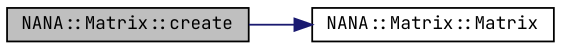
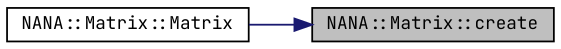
edge "NANA::Matrix::create" -> "NANA::Matrix::Matrix": reversed
